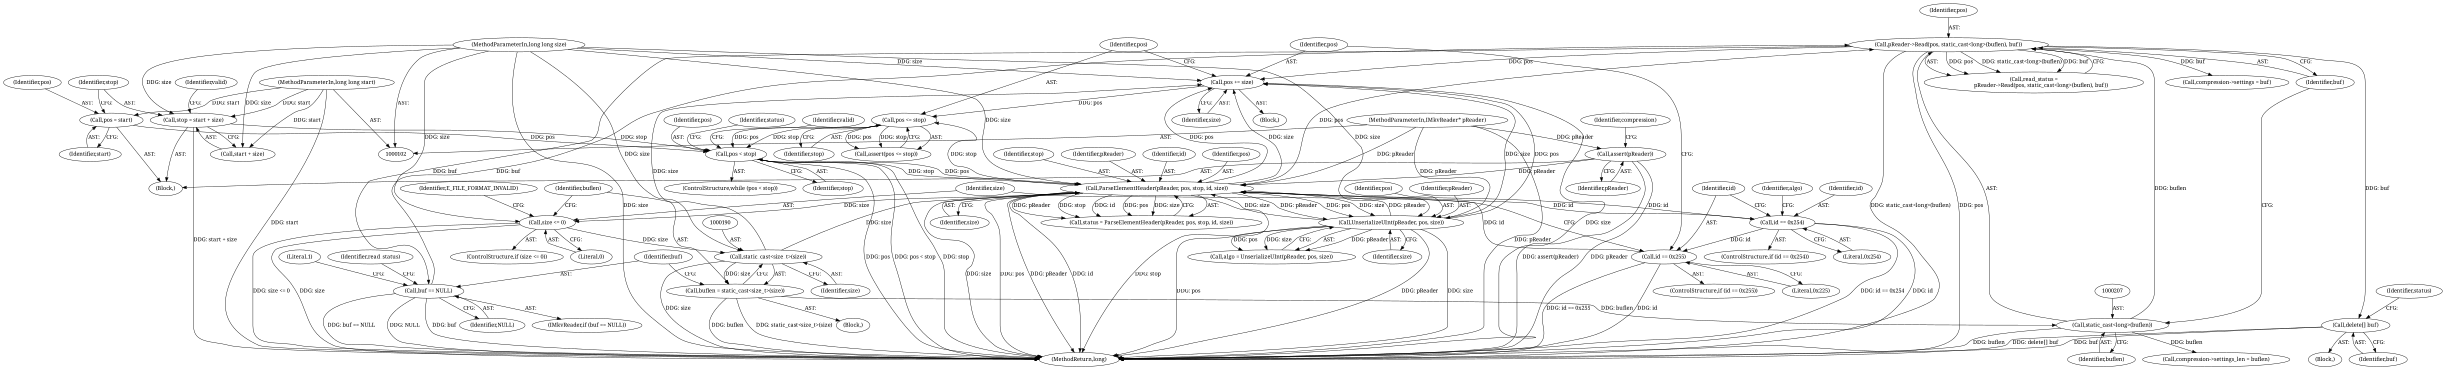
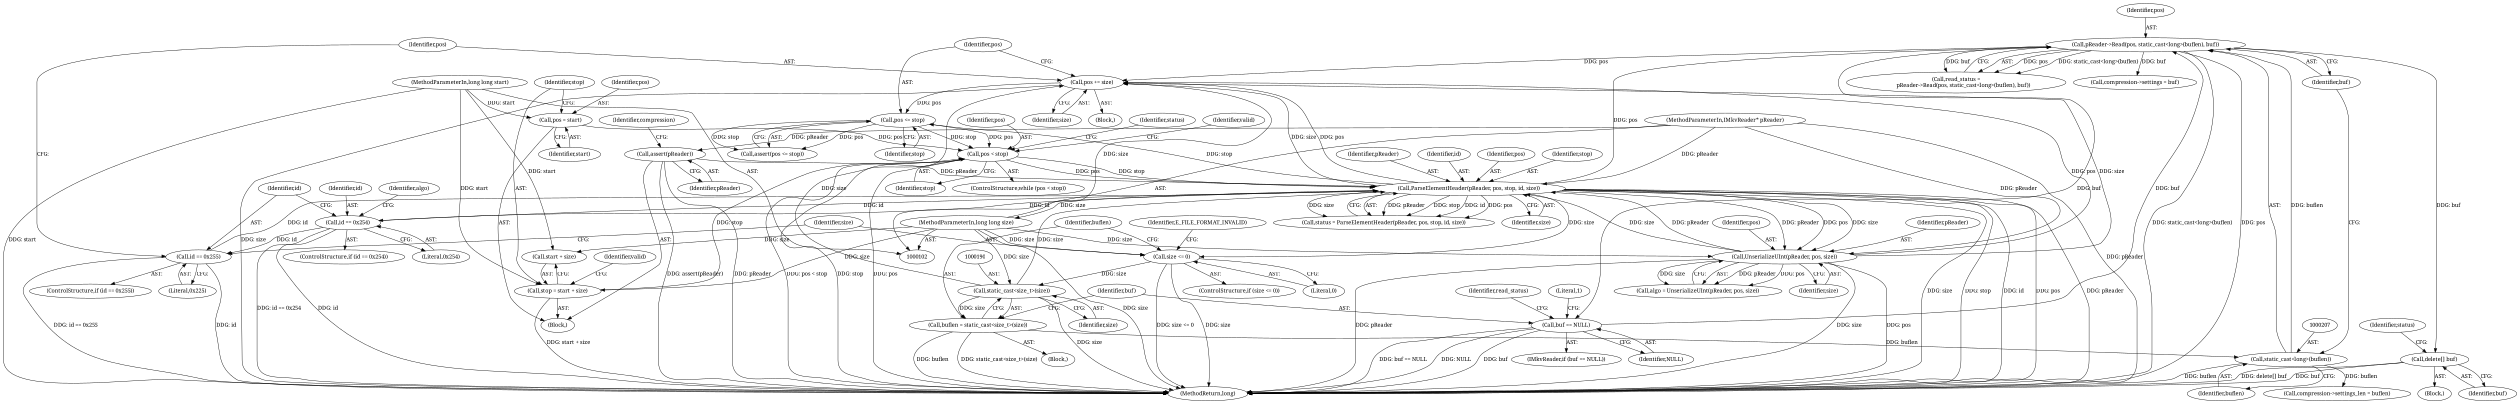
edge "(MethodParameterIn,long long size)" -> "(Call,ParseElementHeader(pReader, pos, stop, id, size))": reversed
